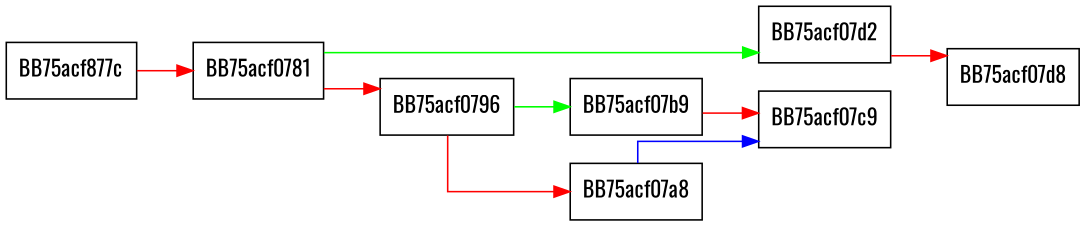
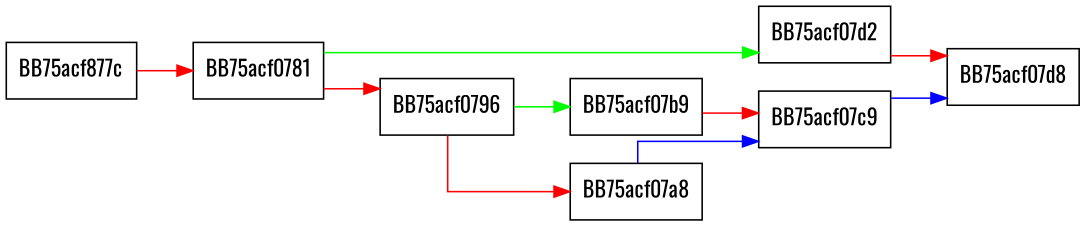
edge "BB75acf07c9" -> "BB75acf07d8": added
